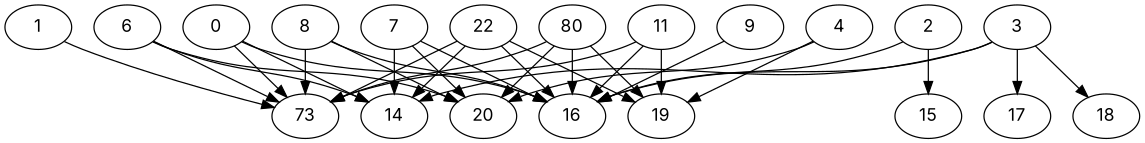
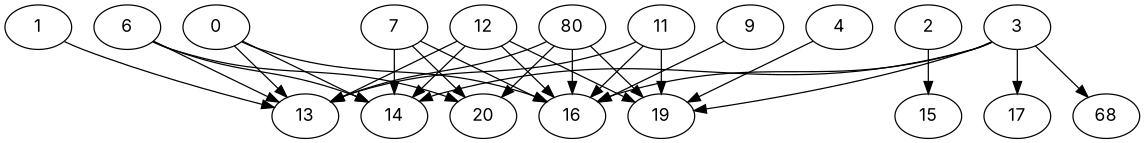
node "8": removed
node "22": label "22" -> "12"
edge "4" -> "20": removed
edge "2" -> "16": removed
edge "3" -> "19": added
node "73": label "73" -> "13"
node "18": label "18" -> "68"
